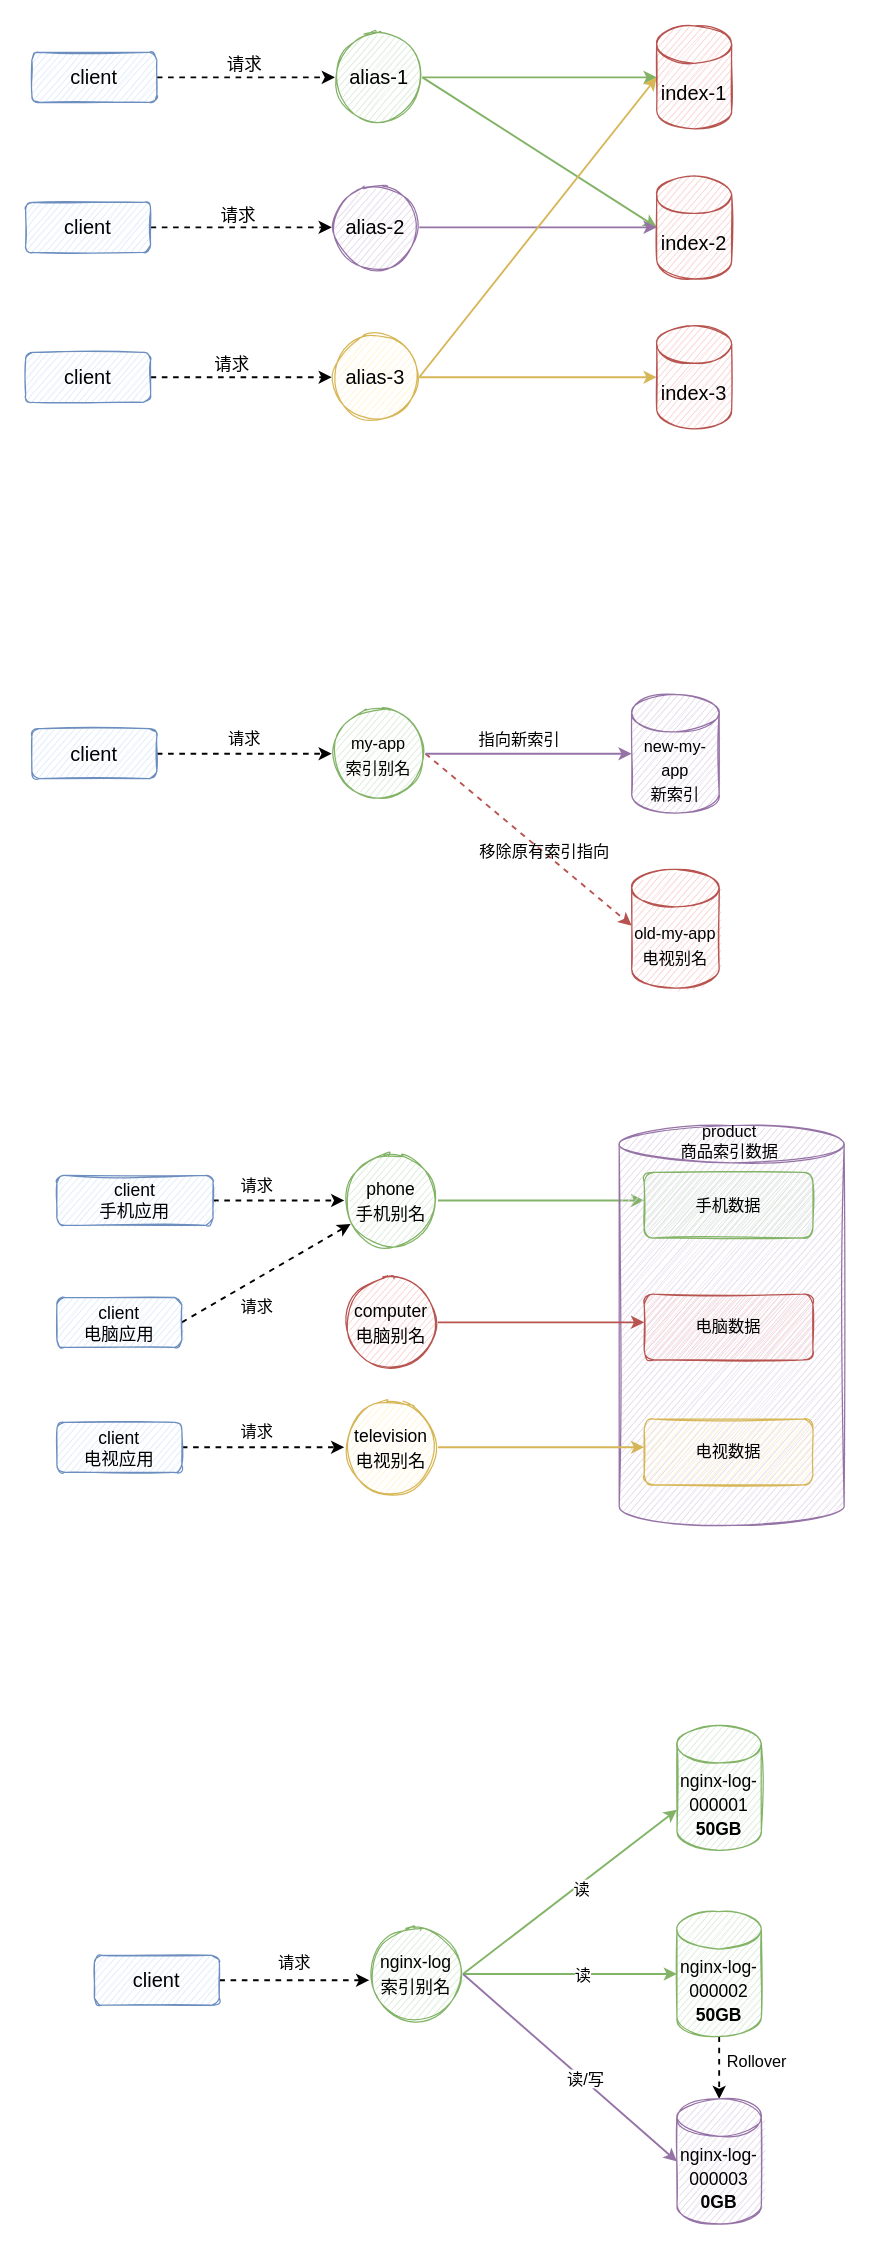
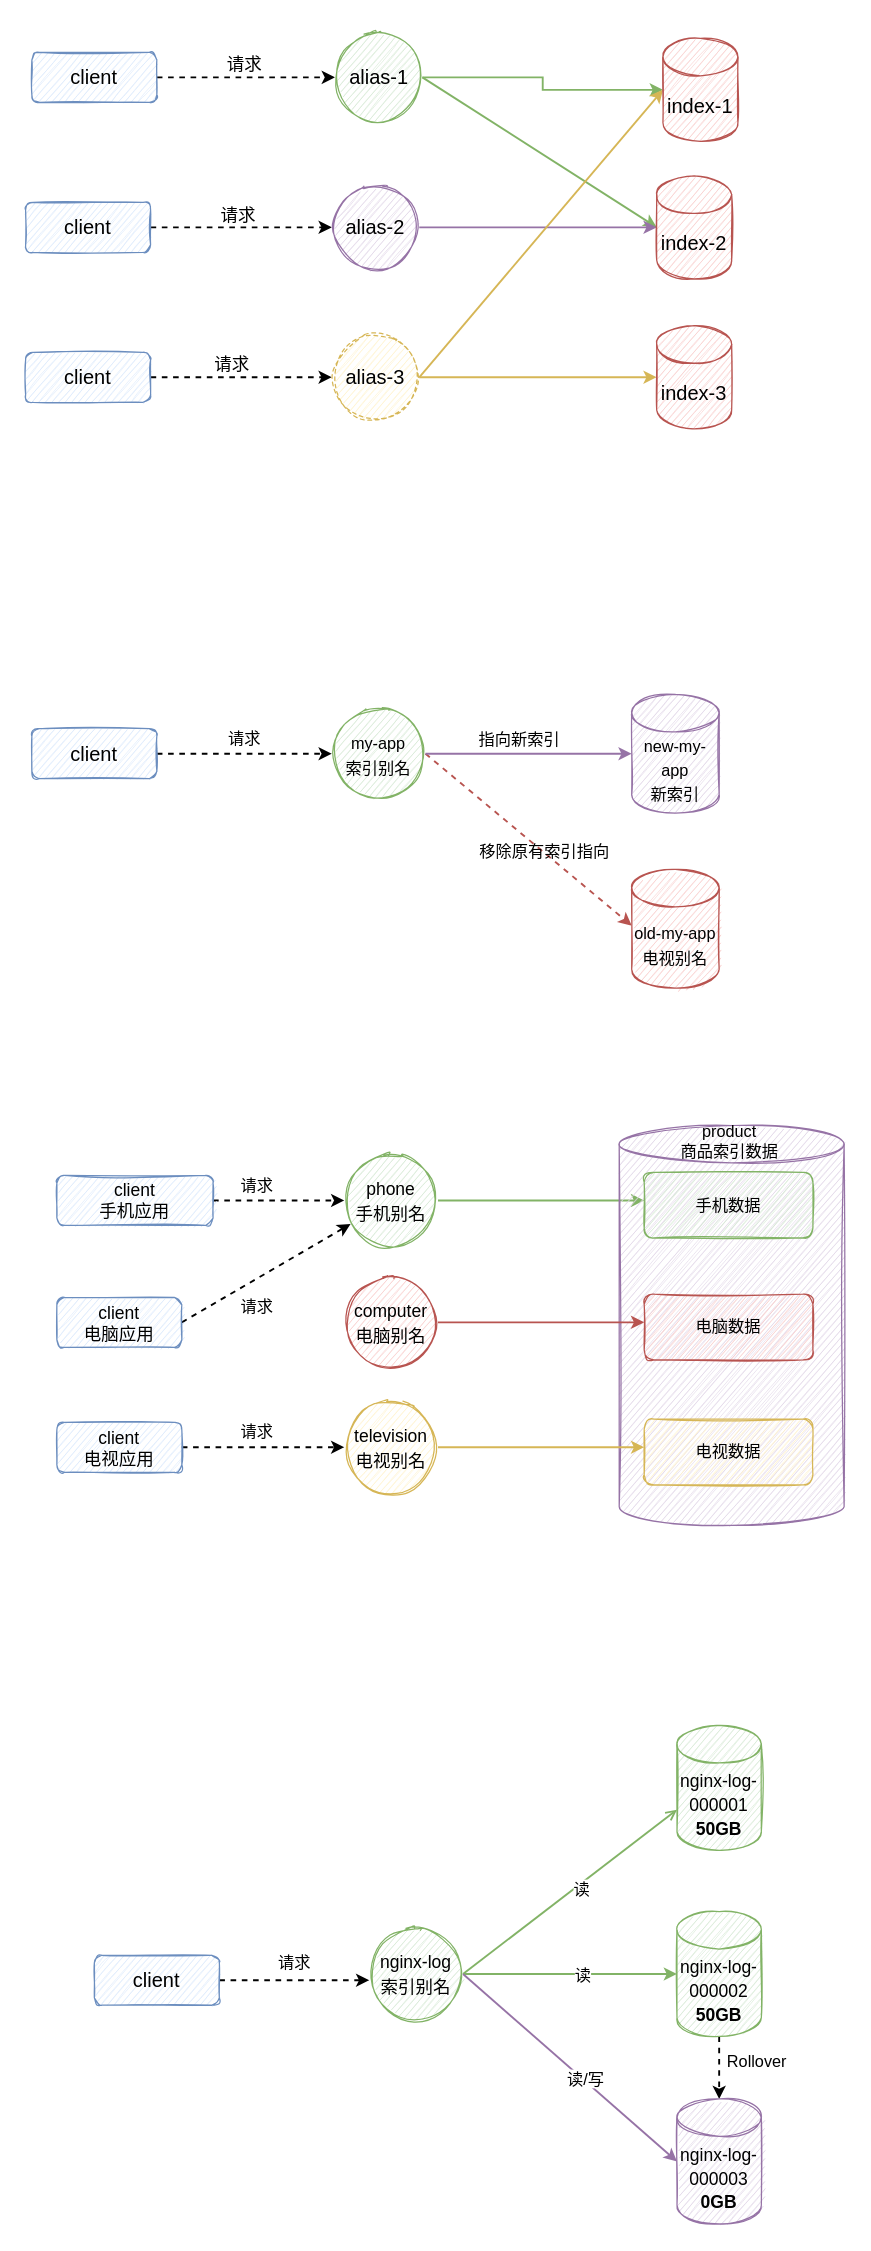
node "index-1": moved (694, 77) -> (701, 90)
node "alias-3": style solid -> dashed
edge "nginx-log 索引别名" -> "nginx-log-00000150GB": arrowhead classic -> open
